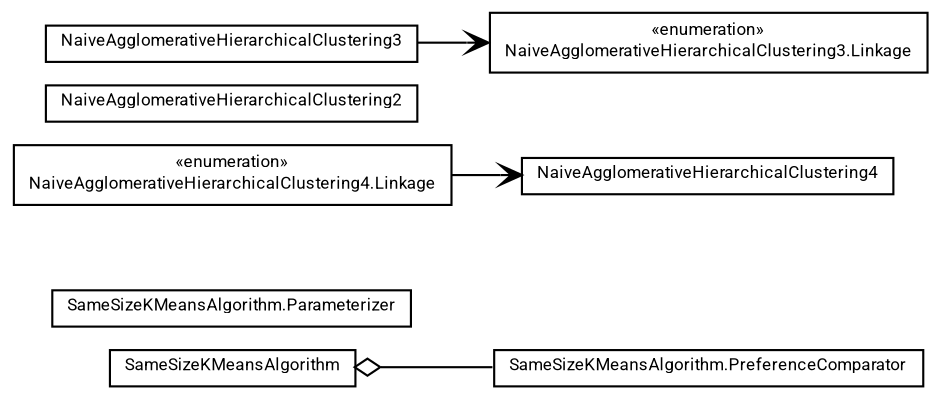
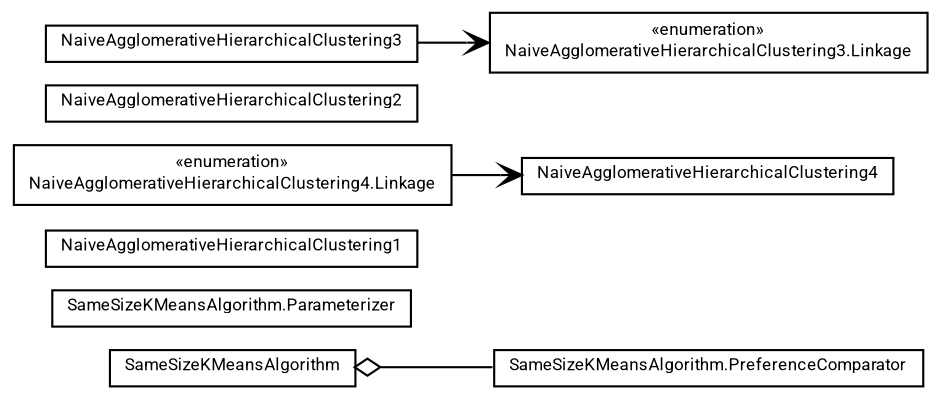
node "NaiveAgglomerativeHierarchicalClustering1": added
